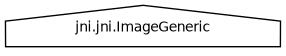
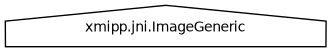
node "jni.jni.ImageGeneric": label "jni.jni.ImageGeneric" -> "xmipp.jni.ImageGeneric"
